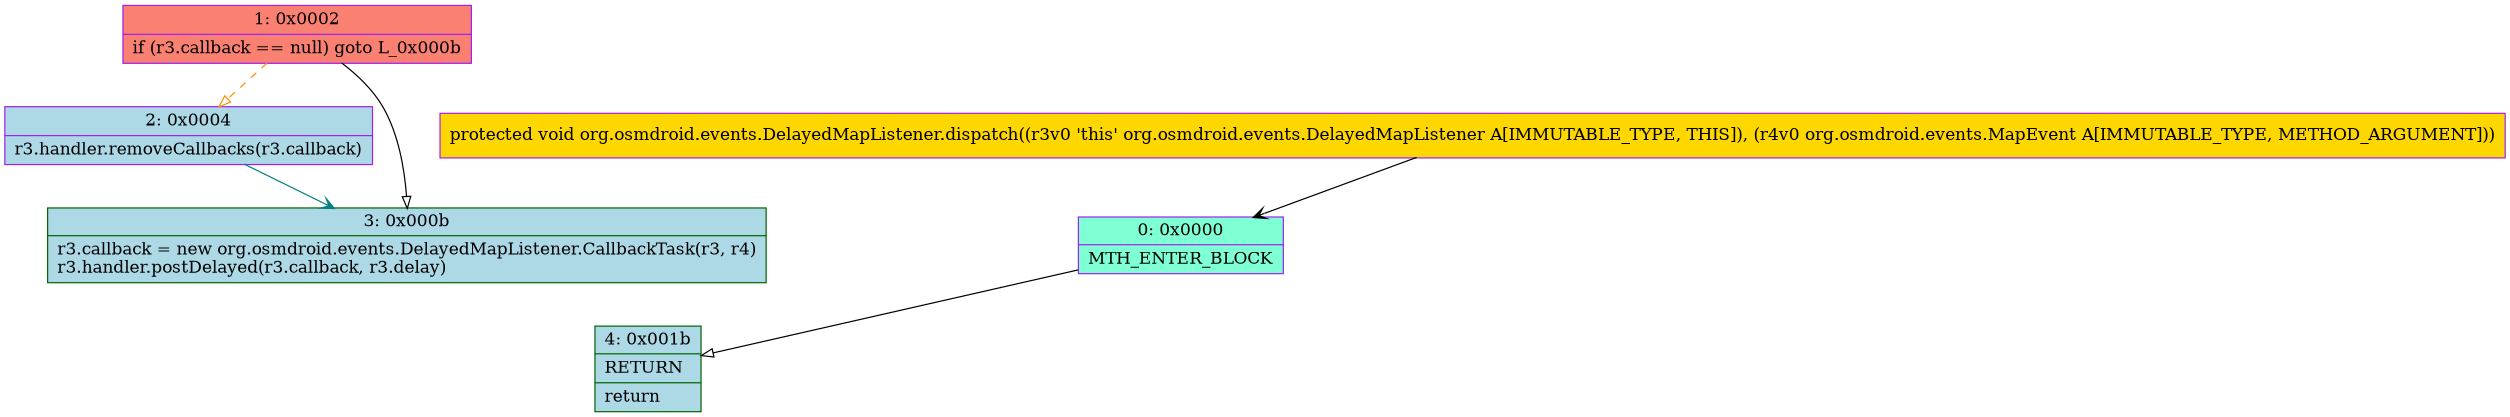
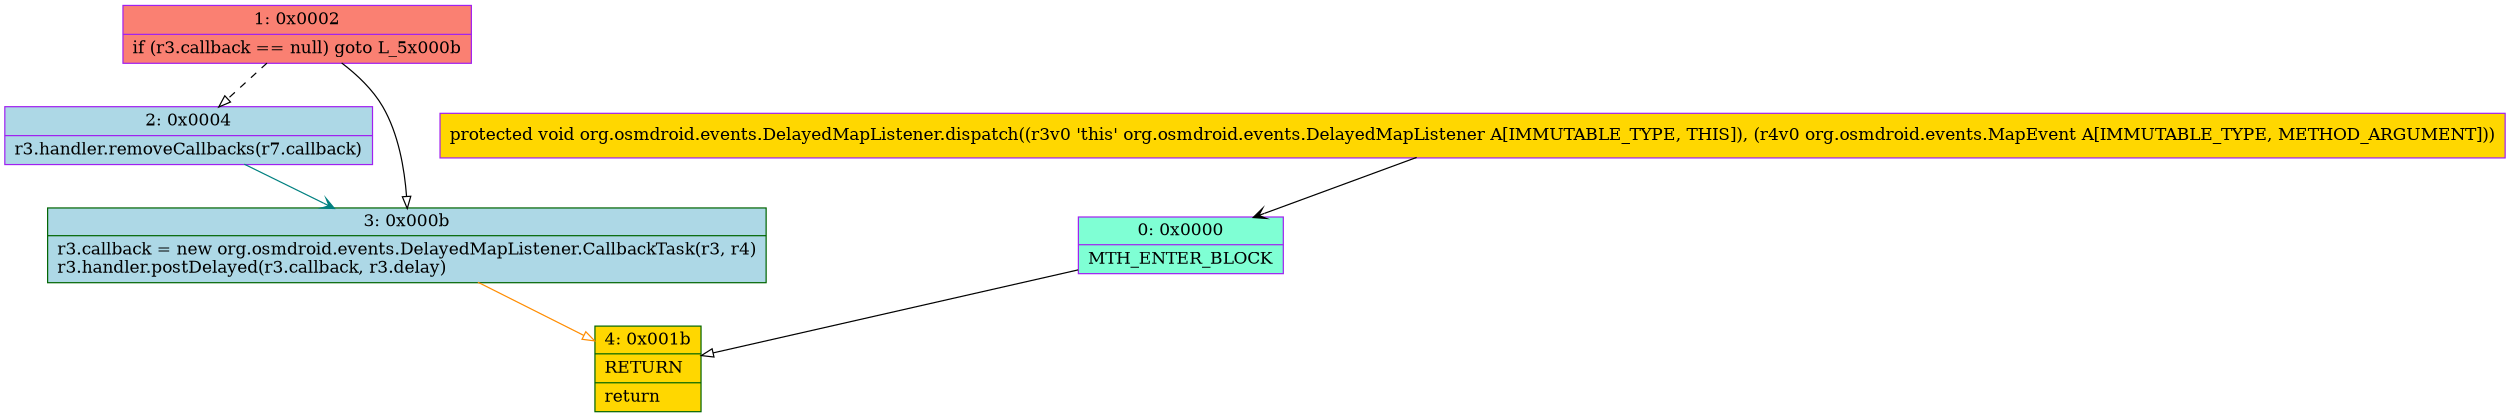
node "1: 0x0002": text "if (r3.callback == null) goto L_0x000b" -> "if (r3.callback == null) goto L_5x000b"
edge "1: 0x0002" -> "2: 0x0004": color darkorange -> black
node "2: 0x0004": text "r3.handler.removeCallbacks(r3.callback)" -> "r3.handler.removeCallbacks(r7.callback)"
edge "3: 0x000b" -> "4: 0x001b": added
node "4: 0x001b": fillcolor lightblue -> gold
